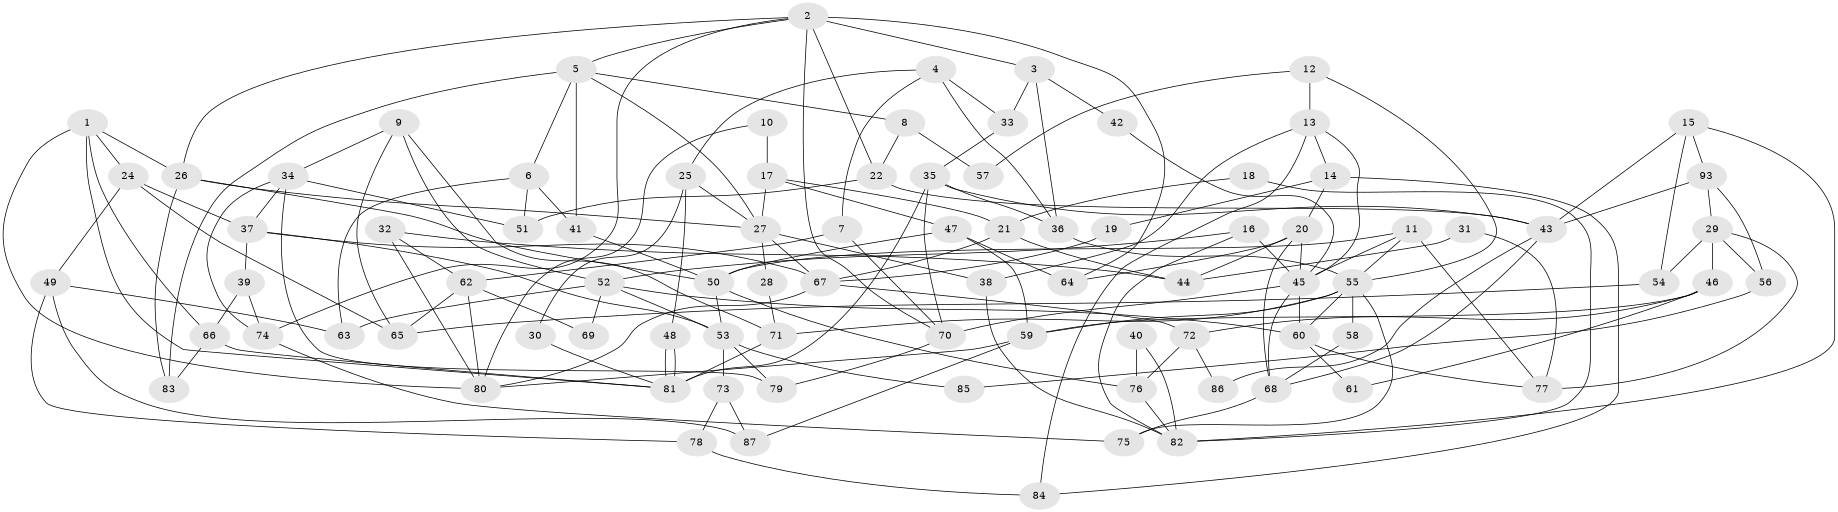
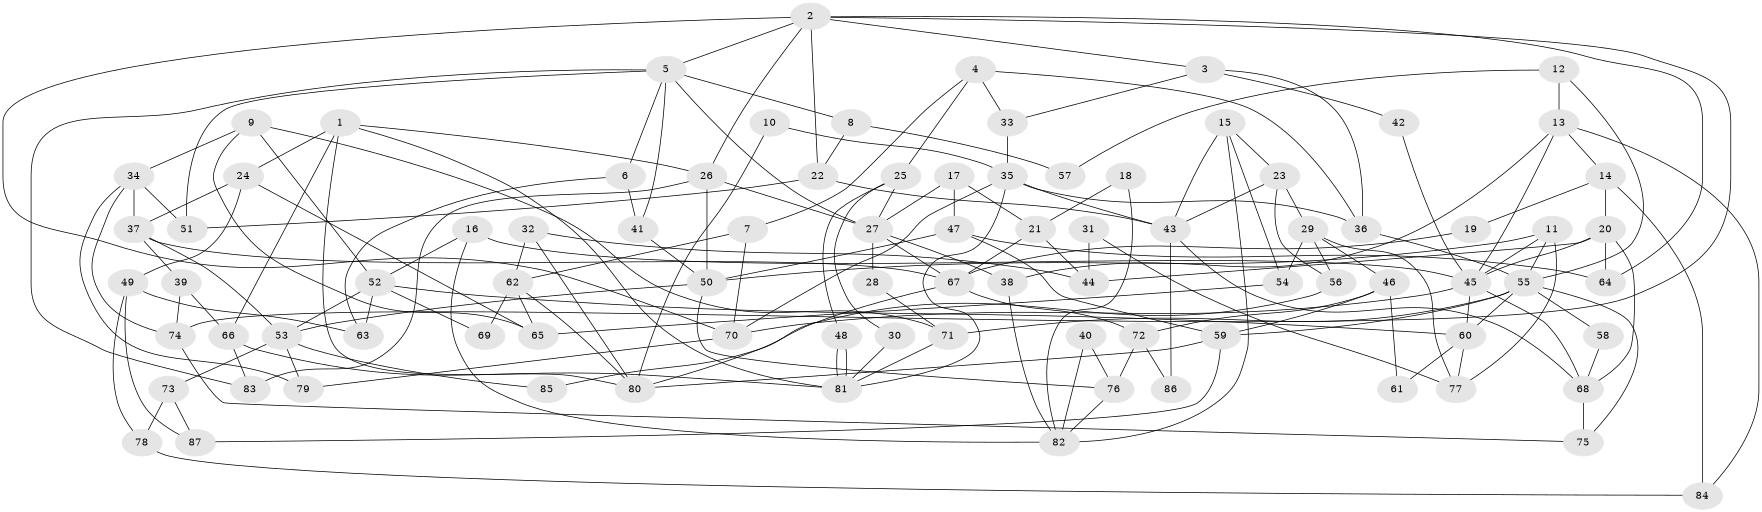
edge "10" -- "17": now "10" -- "35"
node "93": label "93" -> "23"
edge "6" -- "51": now "5" -- "51"
